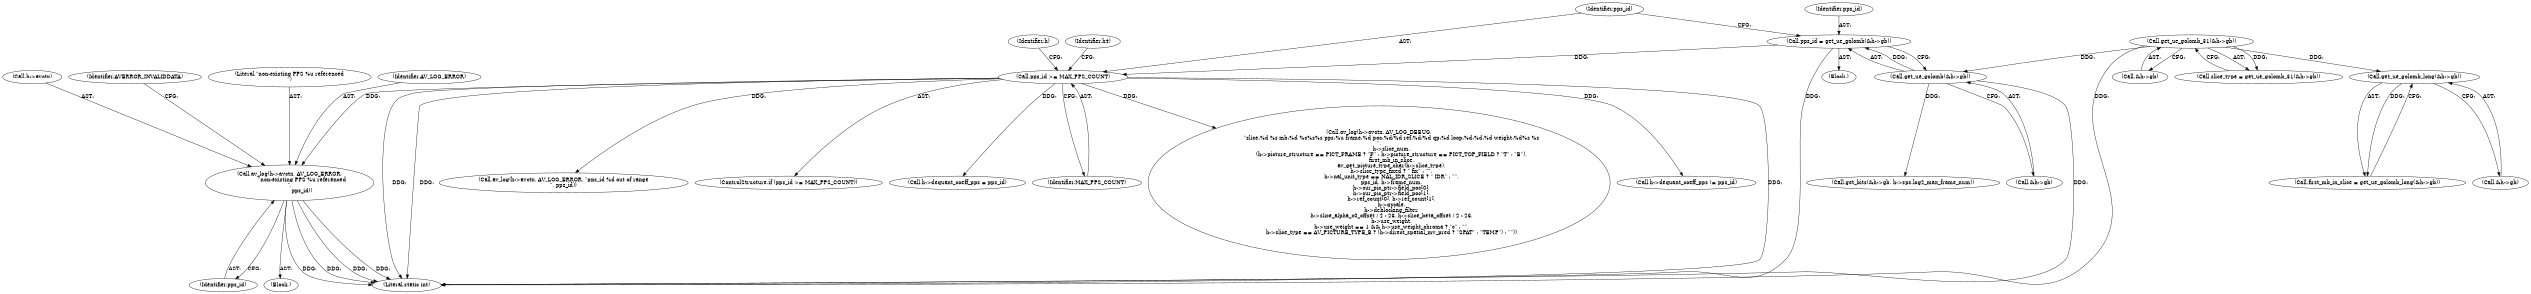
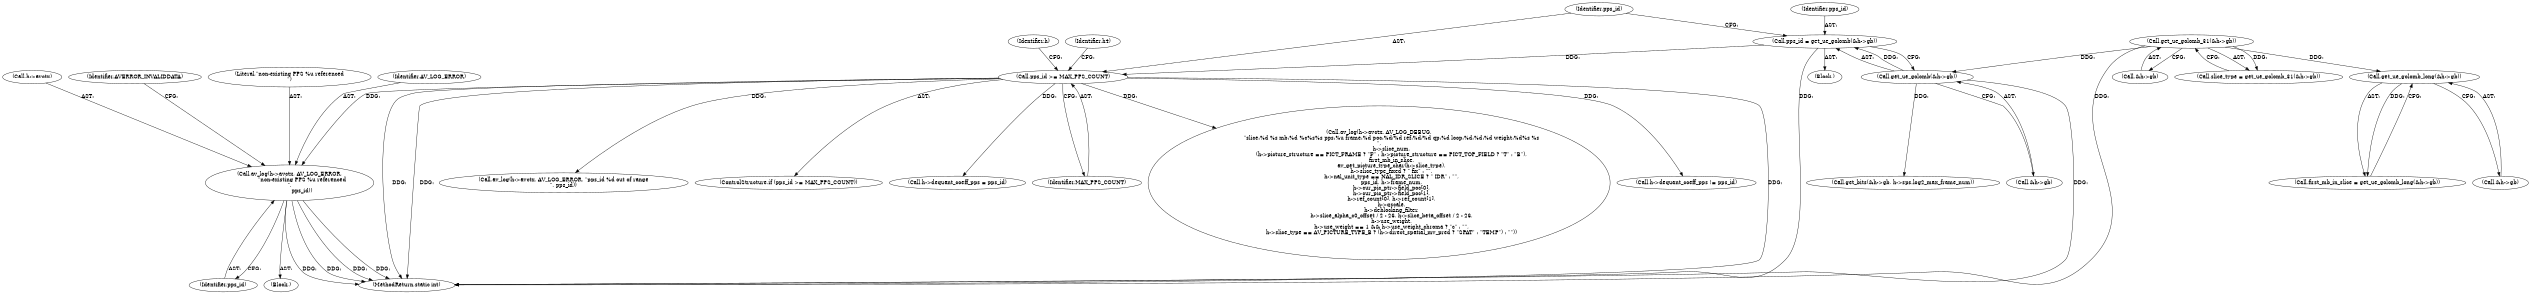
node "(Literal,static int)": label "(Literal,static int)" -> "(MethodReturn,static int)"
